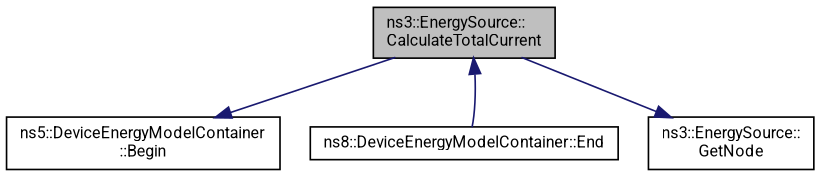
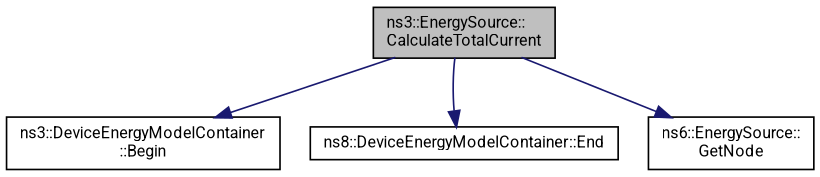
edge "ns8::DeviceEnergyModelContainer::End" -> "ns3::EnergySource:: CalculateTotalCurrent": reversed
node "ns5::DeviceEnergyModelContainer ::Begin": label "ns5::DeviceEnergyModelContainer ::Begin" -> "ns3::DeviceEnergyModelContainer ::Begin"
node "ns3::EnergySource:: GetNode": label "ns3::EnergySource:: GetNode" -> "ns6::EnergySource:: GetNode"
